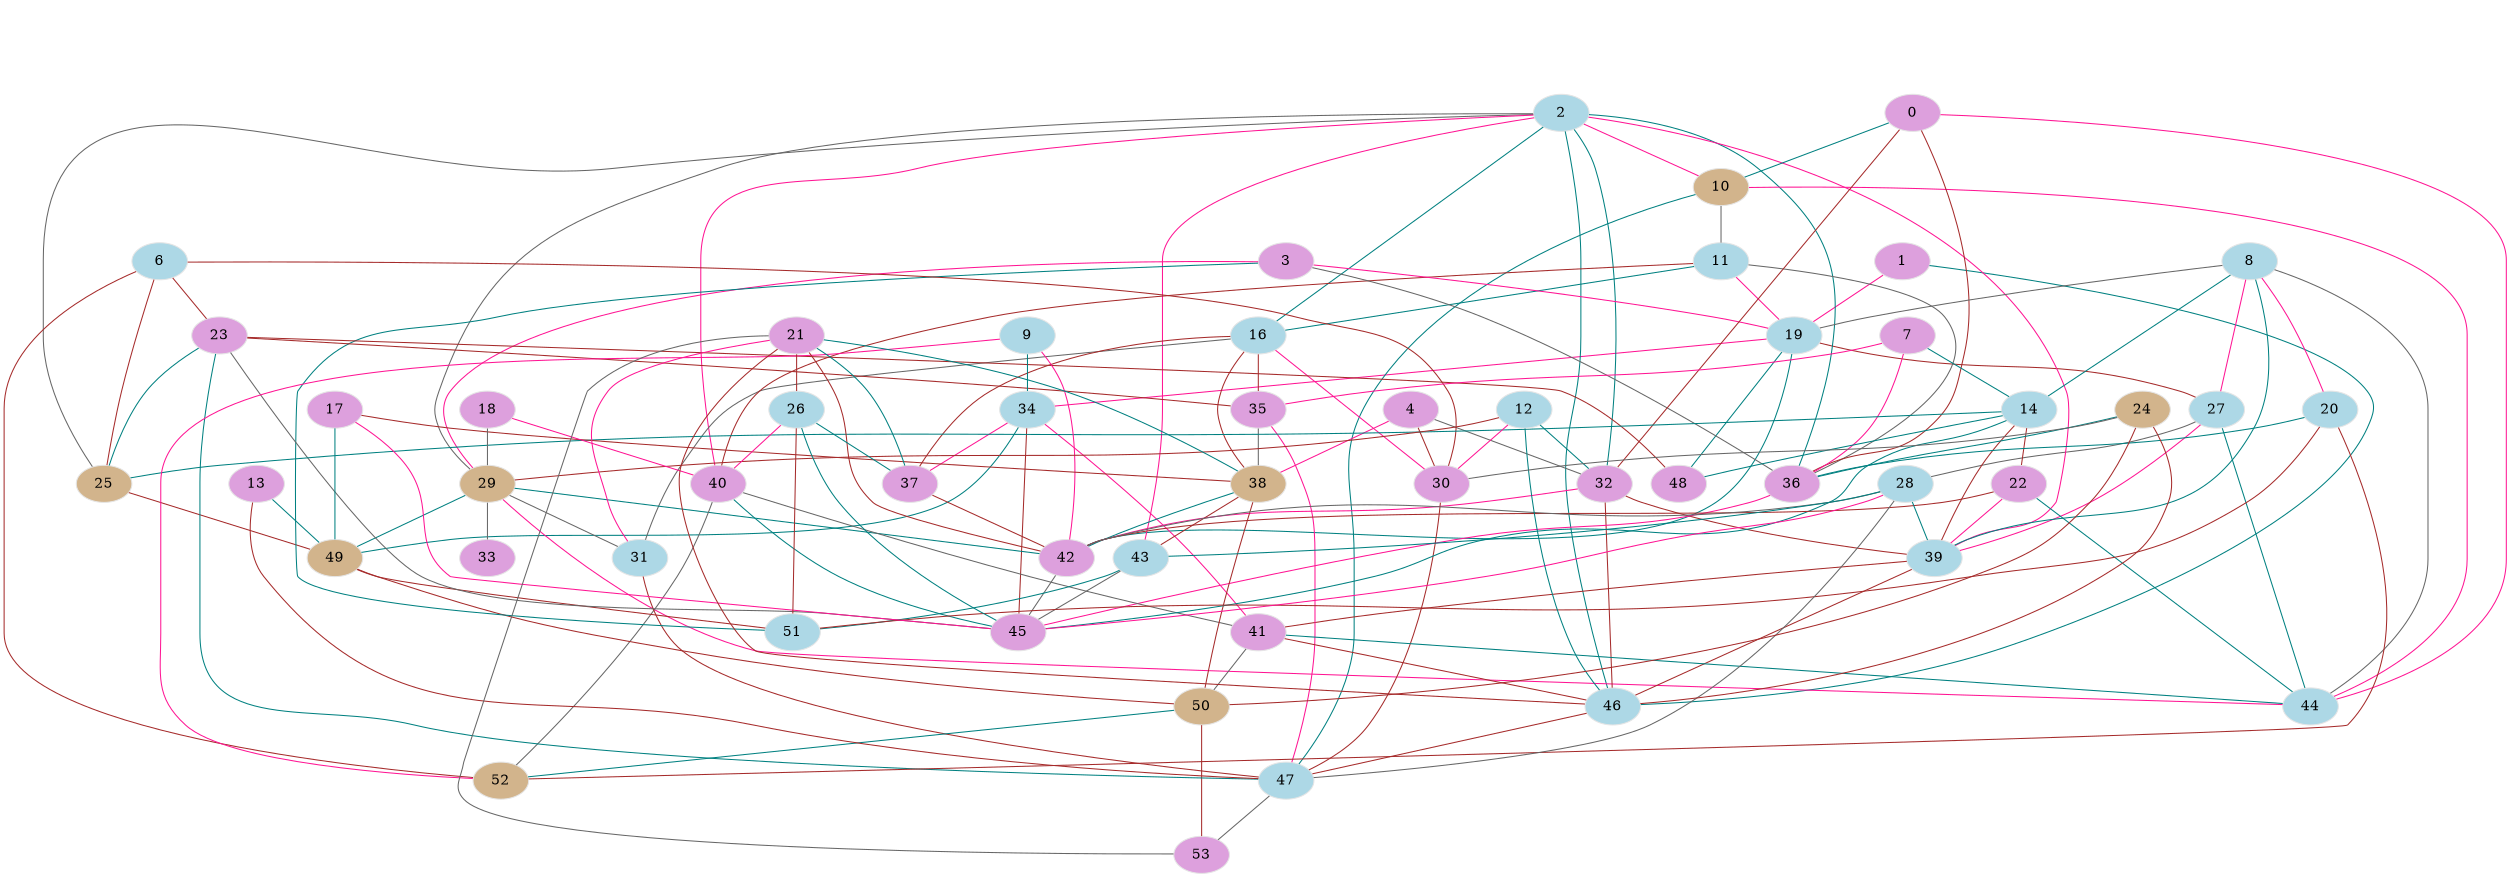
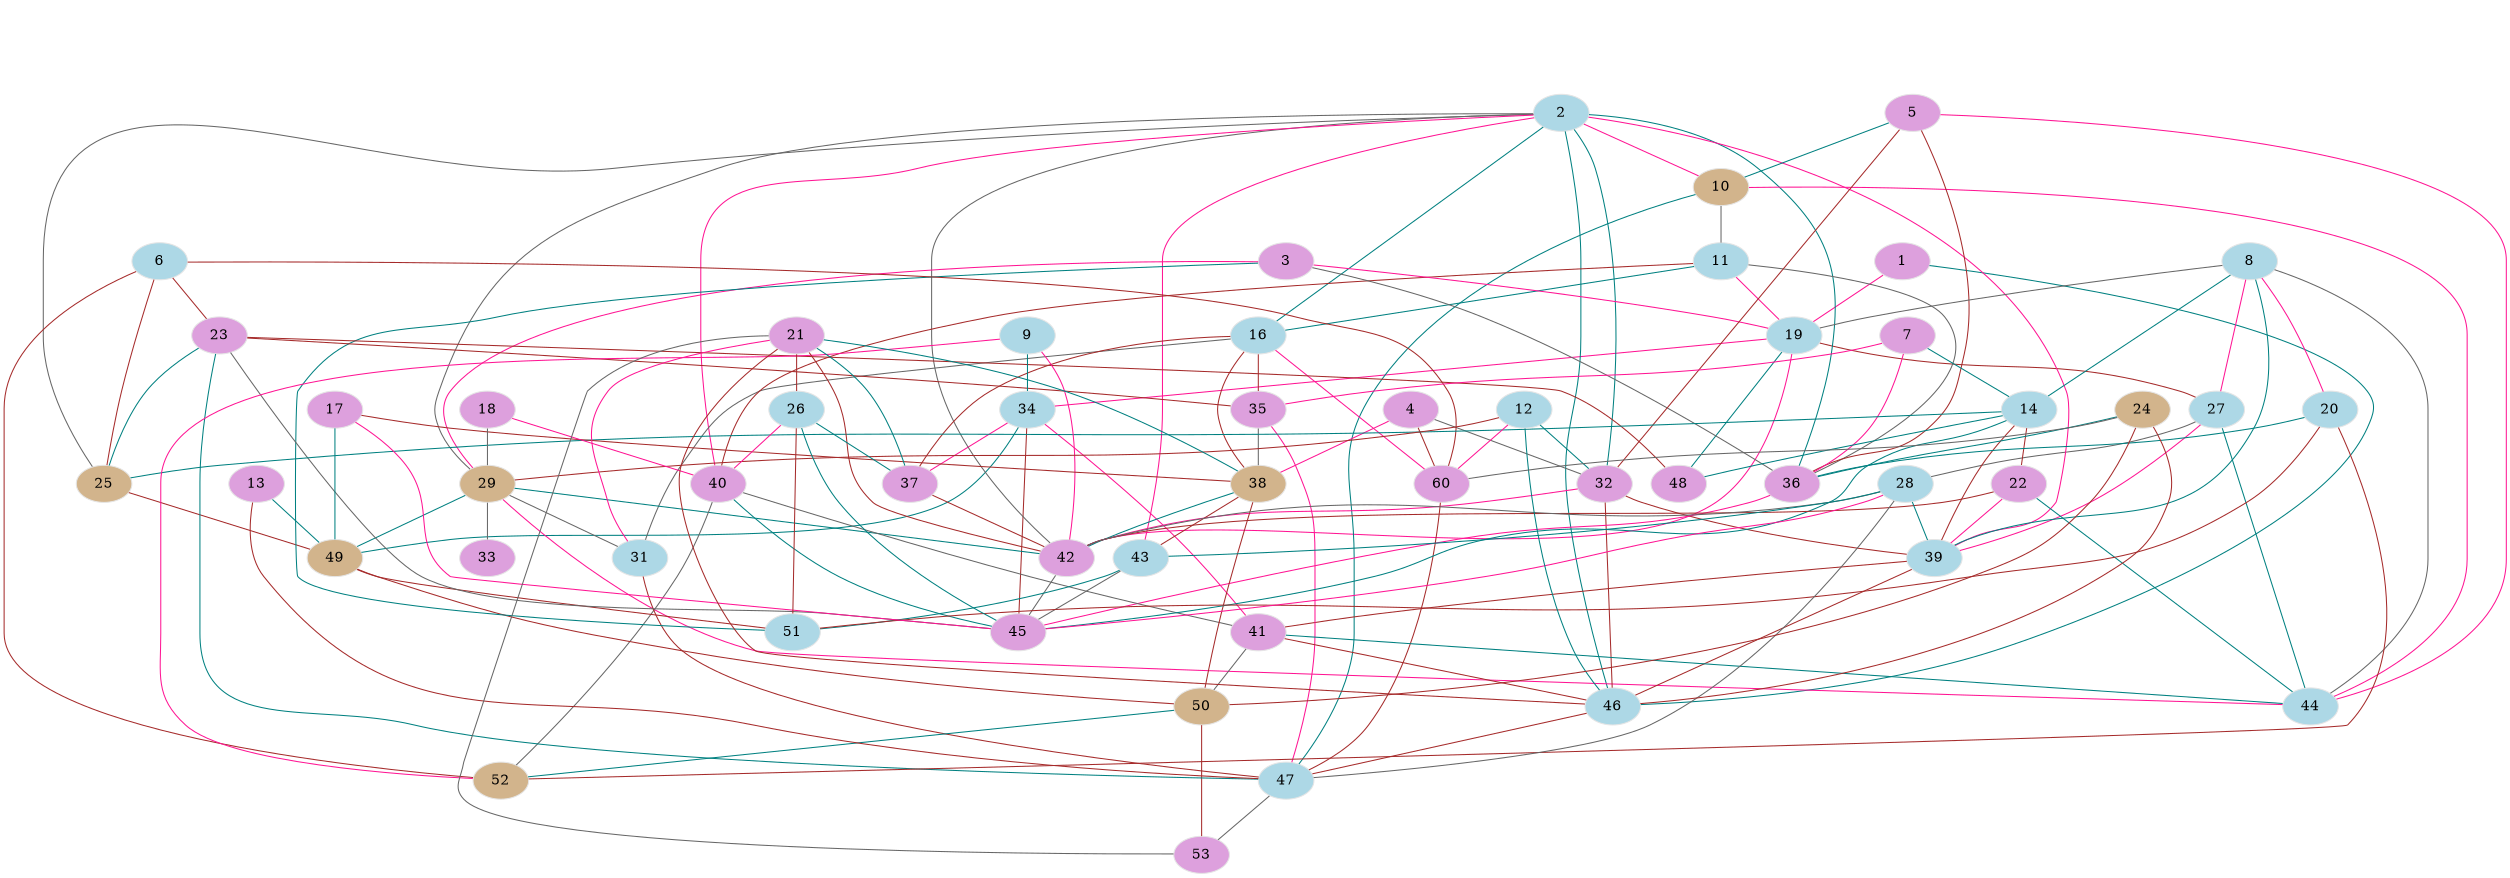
node "0": label "0" -> "5"
edge "2" -- "42": added
node "30": label "30" -> "60"
edge "19" -- "42": color teal -> deeppink
